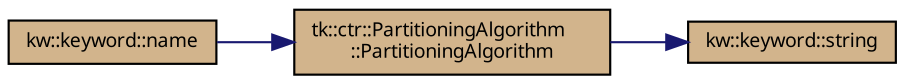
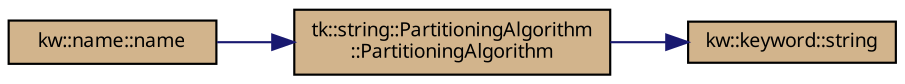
node "kw::keyword::name": label "kw::keyword::name" -> "kw::name::name"
node "tk::ctr::PartitioningAlgorithm ::PartitioningAlgorithm": label "tk::ctr::PartitioningAlgorithm ::PartitioningAlgorithm" -> "tk::string::PartitioningAlgorithm ::PartitioningAlgorithm"
